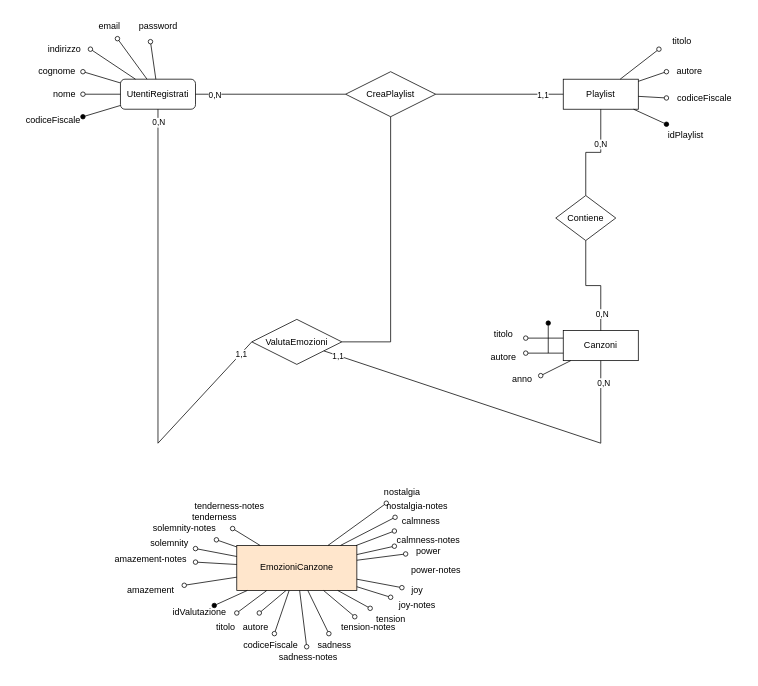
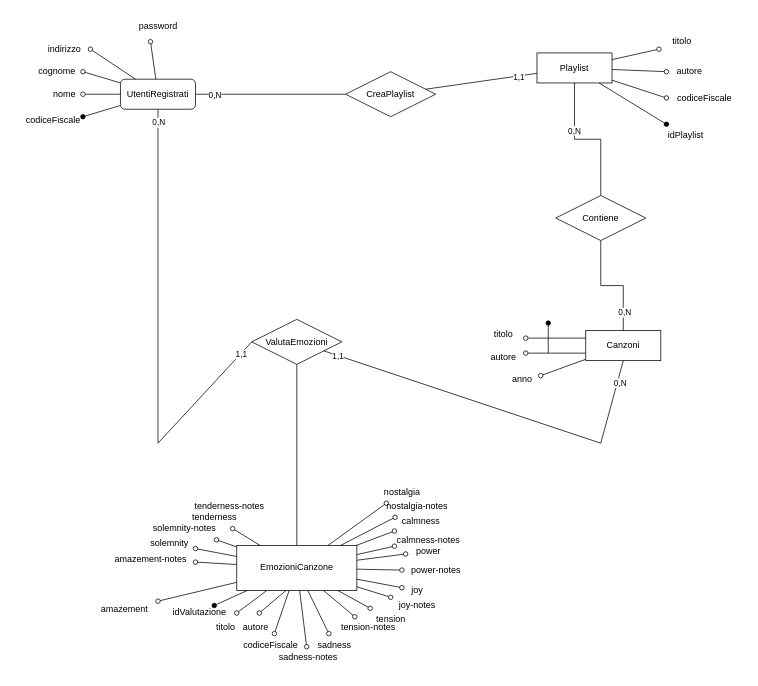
node "email": removed
edge "UtentiRegistrati" -> "email": removed
node "Playlist": moved (600, 94) -> (574, 68)
node "Contiene": size 60x45 -> 90x45
edge "CreaPlaylist" -- "ValutaEmozioni": now "EmozioniCanzone" -- "ValutaEmozioni"
node "Canzoni": moved (600, 345) -> (623, 345)
node "EmozioniCanzone": fillcolor #ffe6cc -> #ffffff
edge "EmozioniCanzone" -> "power-notes": added
node "amazement": moved (150, 590) -> (124, 609)
